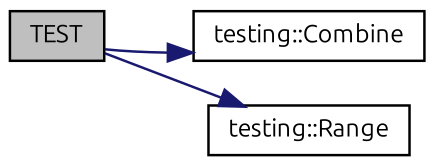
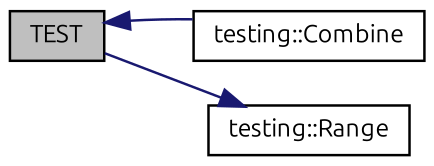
edge "TEST" -> "testing::Combine": reversed
